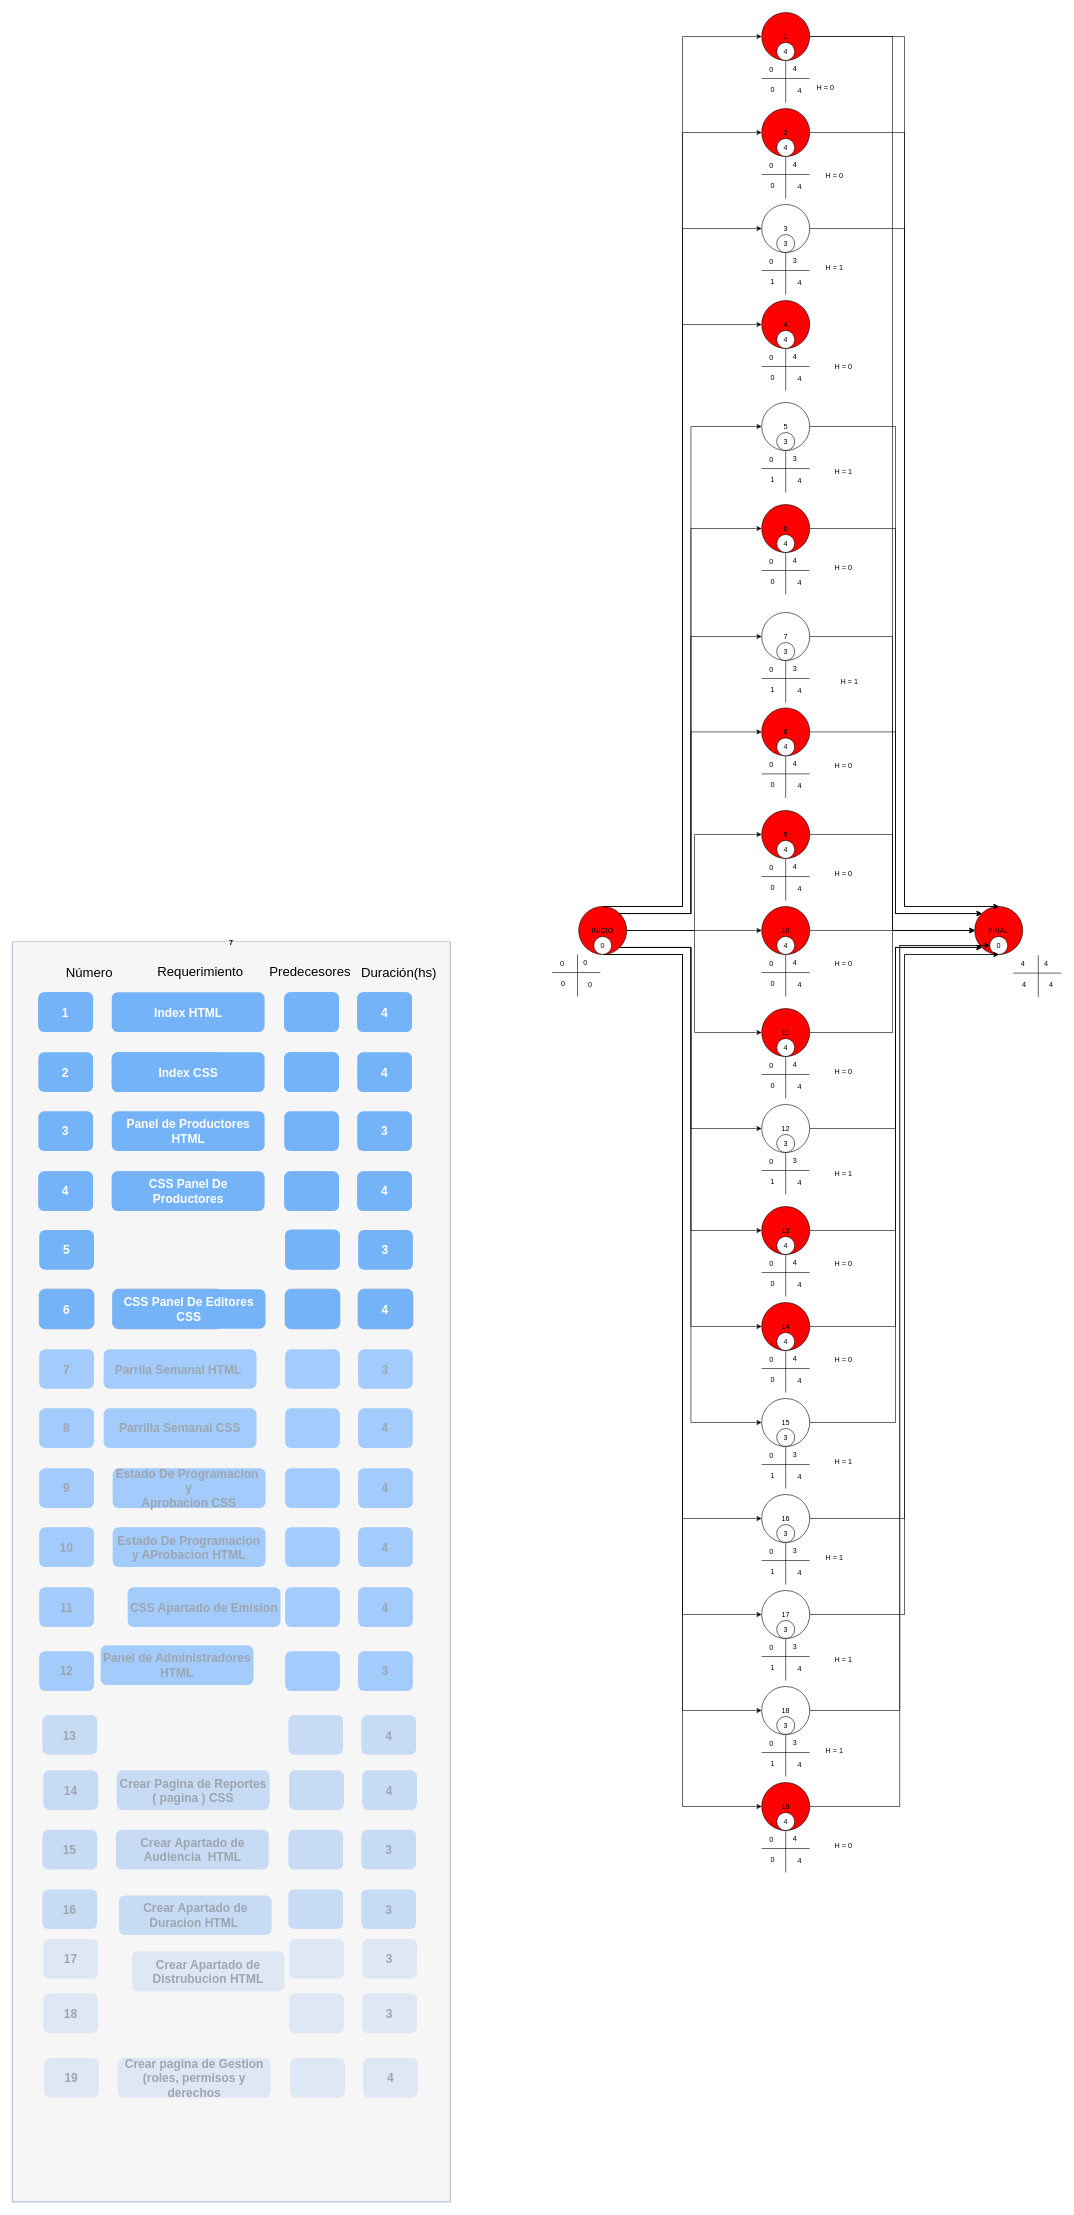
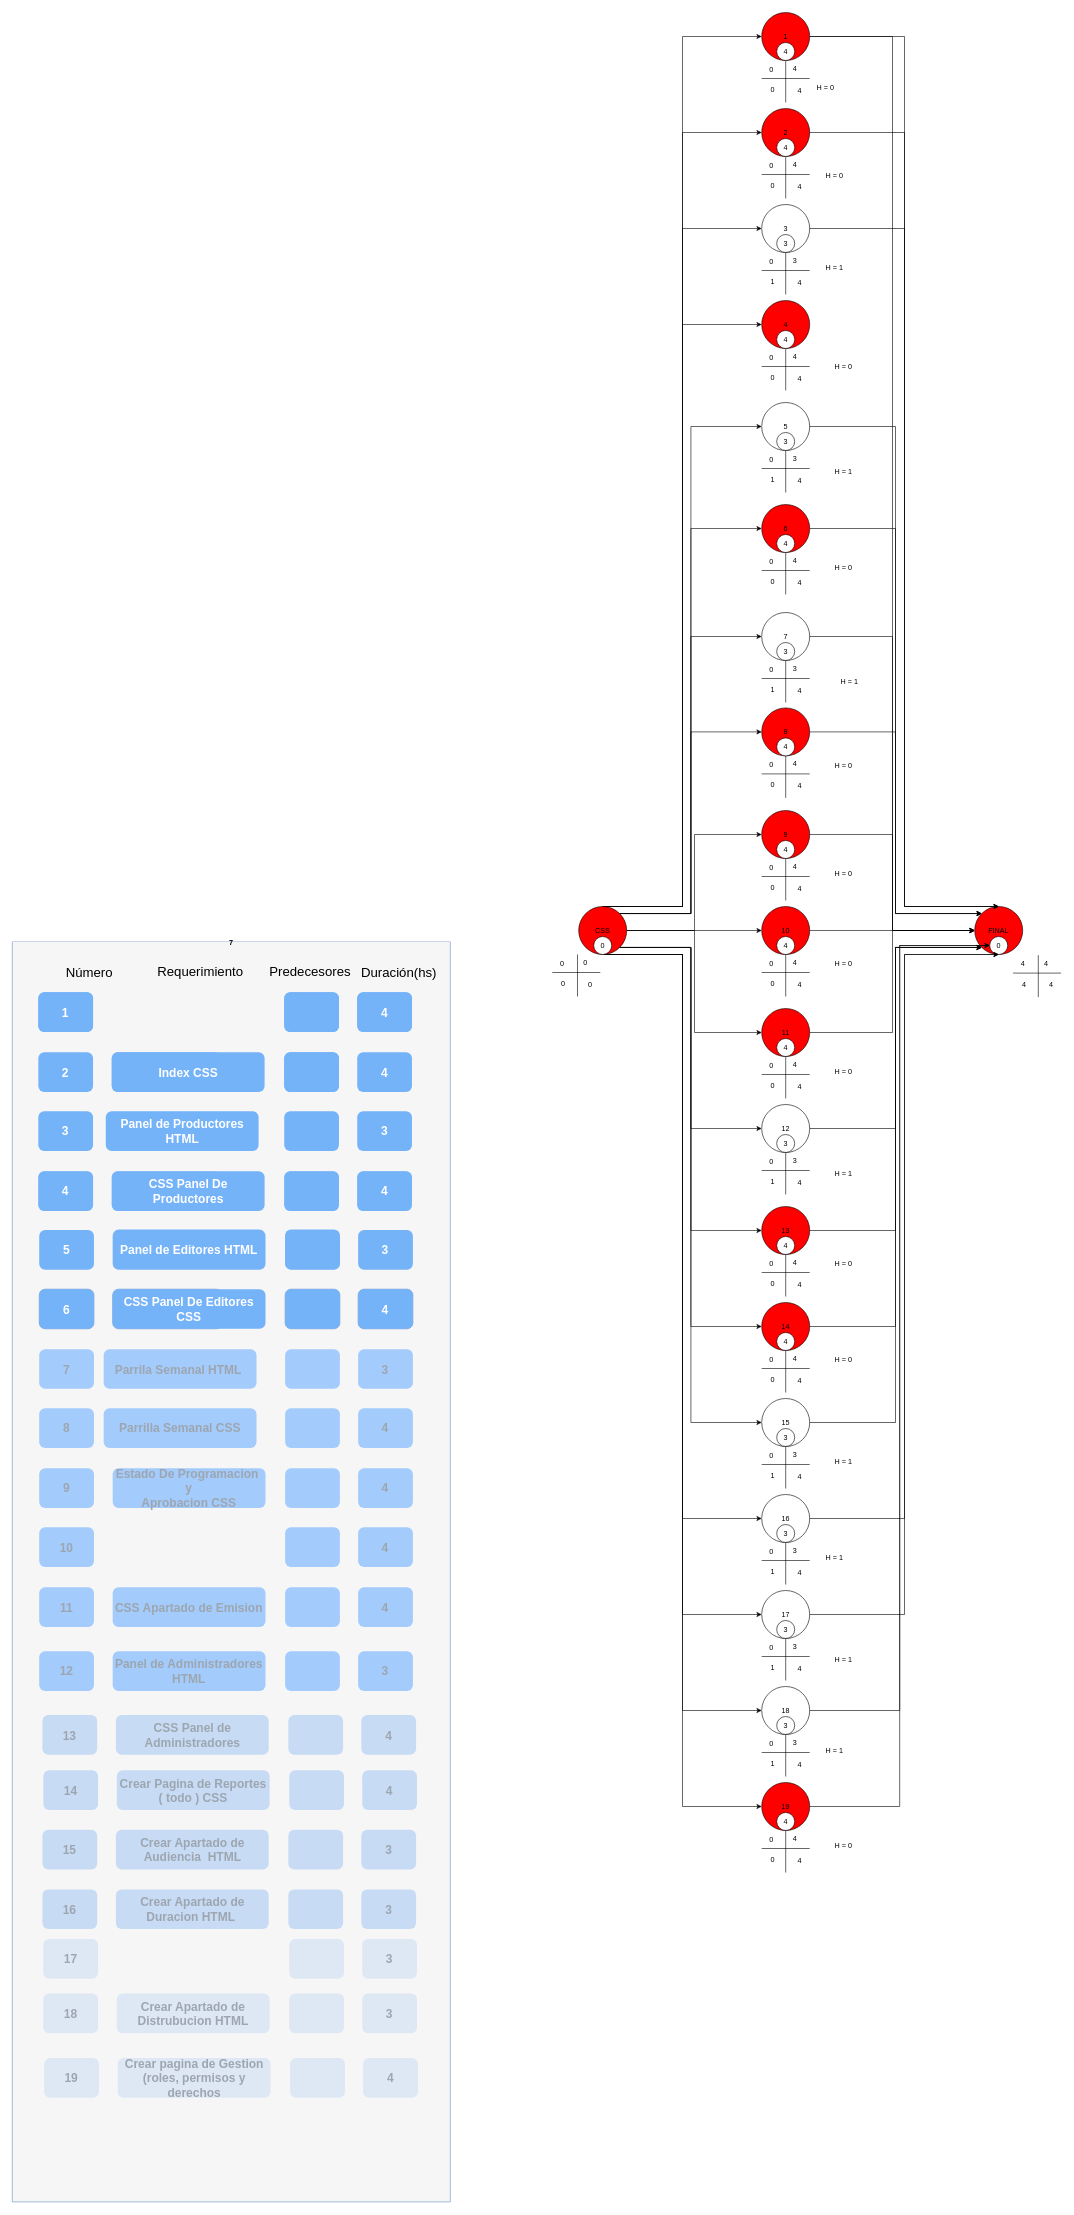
node "INICIO": label "INICIO" -> "CSS"
node "Index HTML": removed
node "Panel de Productores HTML": moved (188, 1131) -> (182, 1131)
node "Panel de Editores HTML": added
node "Estado De Programacion y AProbacion HTML": removed
node "CSS Apartado de Emision": moved (204, 1607) -> (189, 1607)
node "Panel de Administradores HTML": moved (177, 1665) -> (189, 1671)
node "CSS Panel de Administradores": added
node "Crear Pagina de Reportes ( pagina ) CSS": label "Crear Pagina de Reportes ( pagina ) CSS" -> "Crear Pagina de Reportes ( todo ) CSS"
node "Crear Apartado de Duracion HTML": moved (195, 1915) -> (192, 1909)
node "Crear Apartado de Distrubucion HTML": moved (208, 1971) -> (193, 2013)
